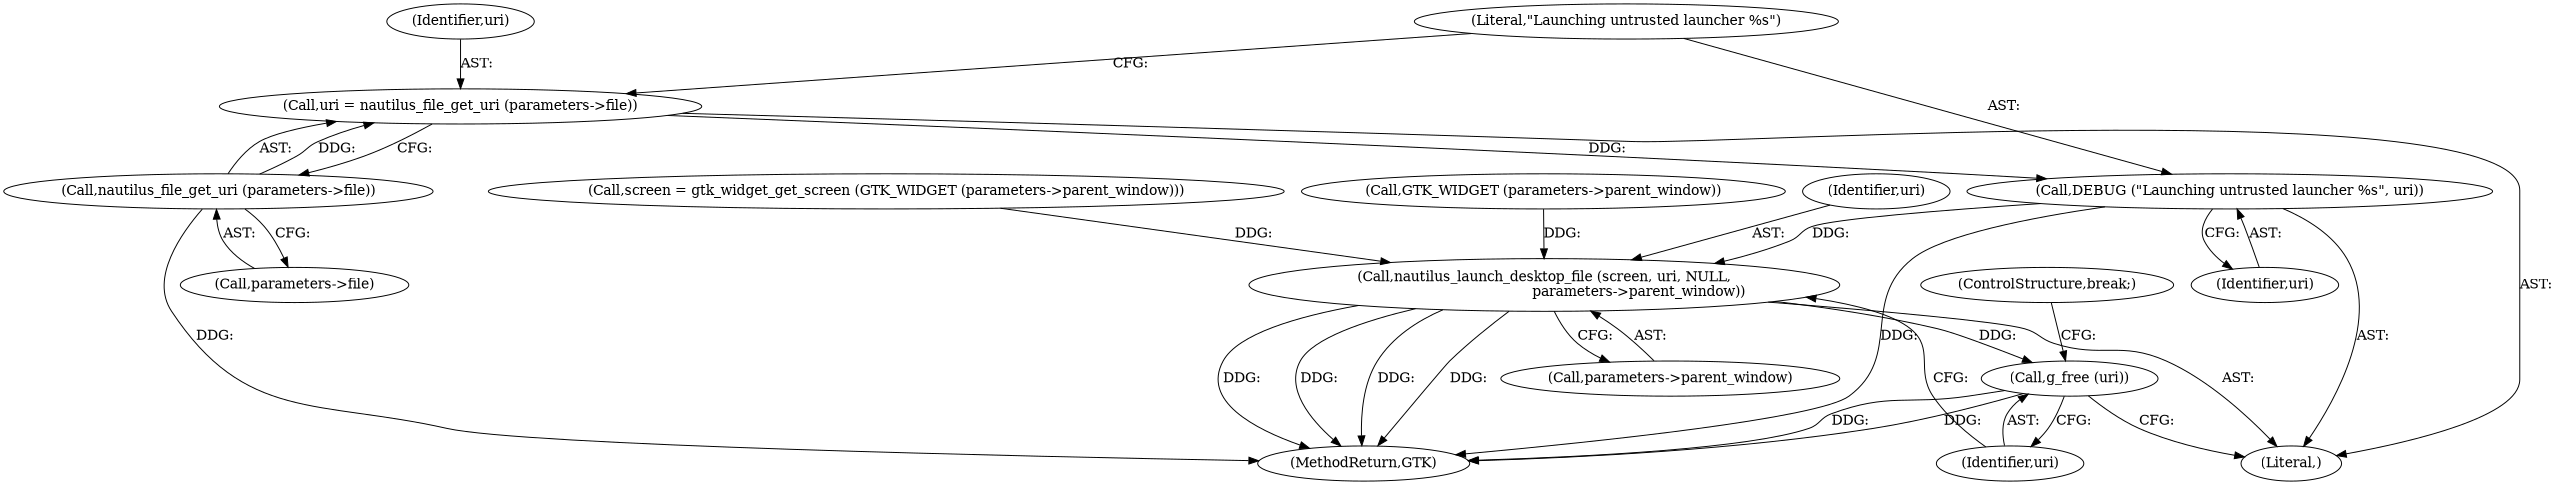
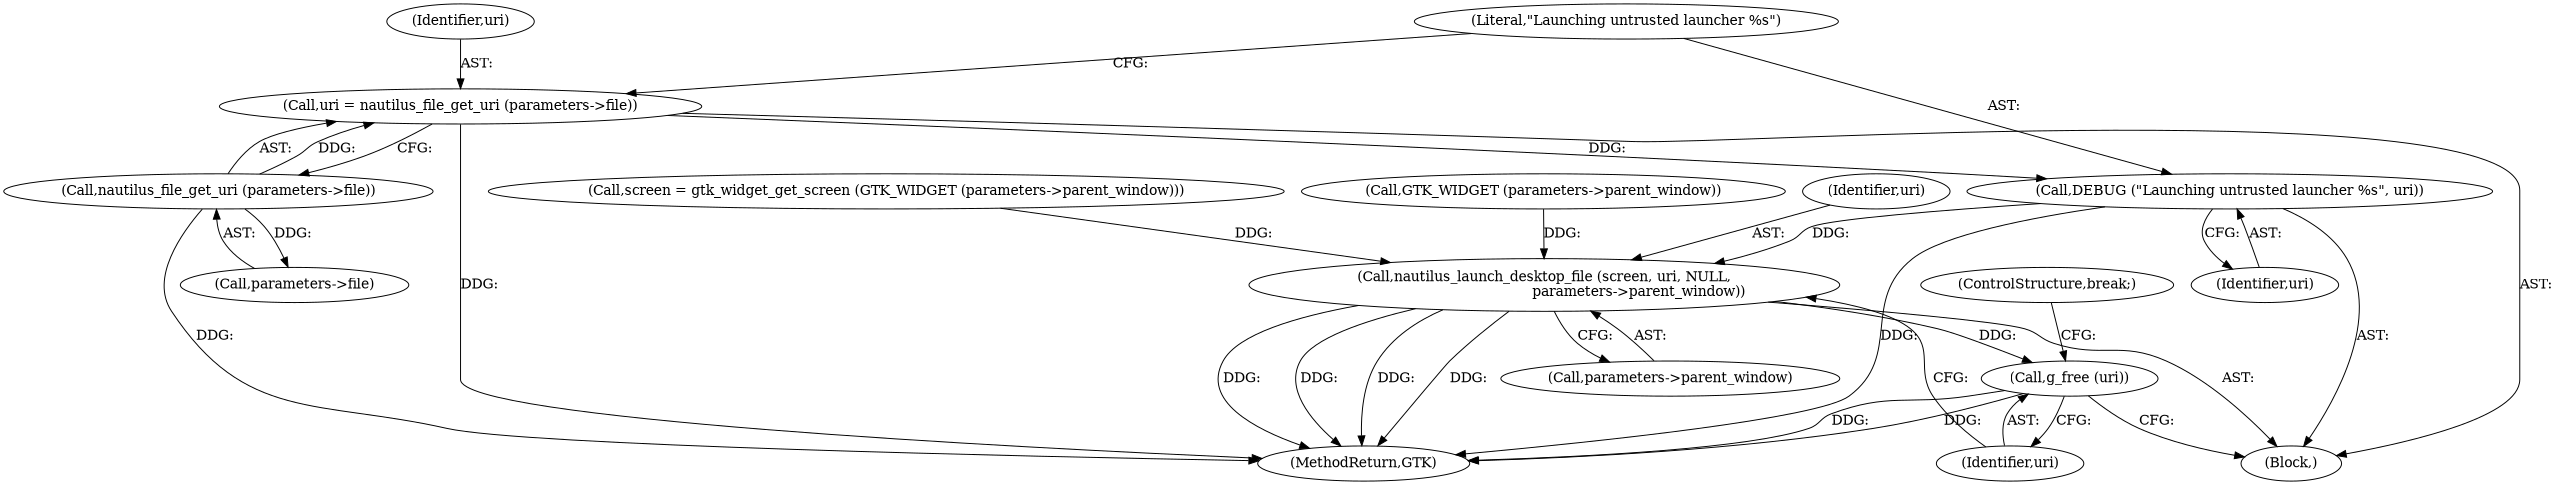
edge "(Call,nautilus_file_get_uri (parameters->file))" -> "(Call,parameters->file)": label "CFG: " -> "DDG: "
edge "(Call,uri = nautilus_file_get_uri (parameters->file))" -> "(MethodReturn,GTK)": added, label "DDG:"
node "(Literal,)": label "(Literal,)" -> "(Block,)"
